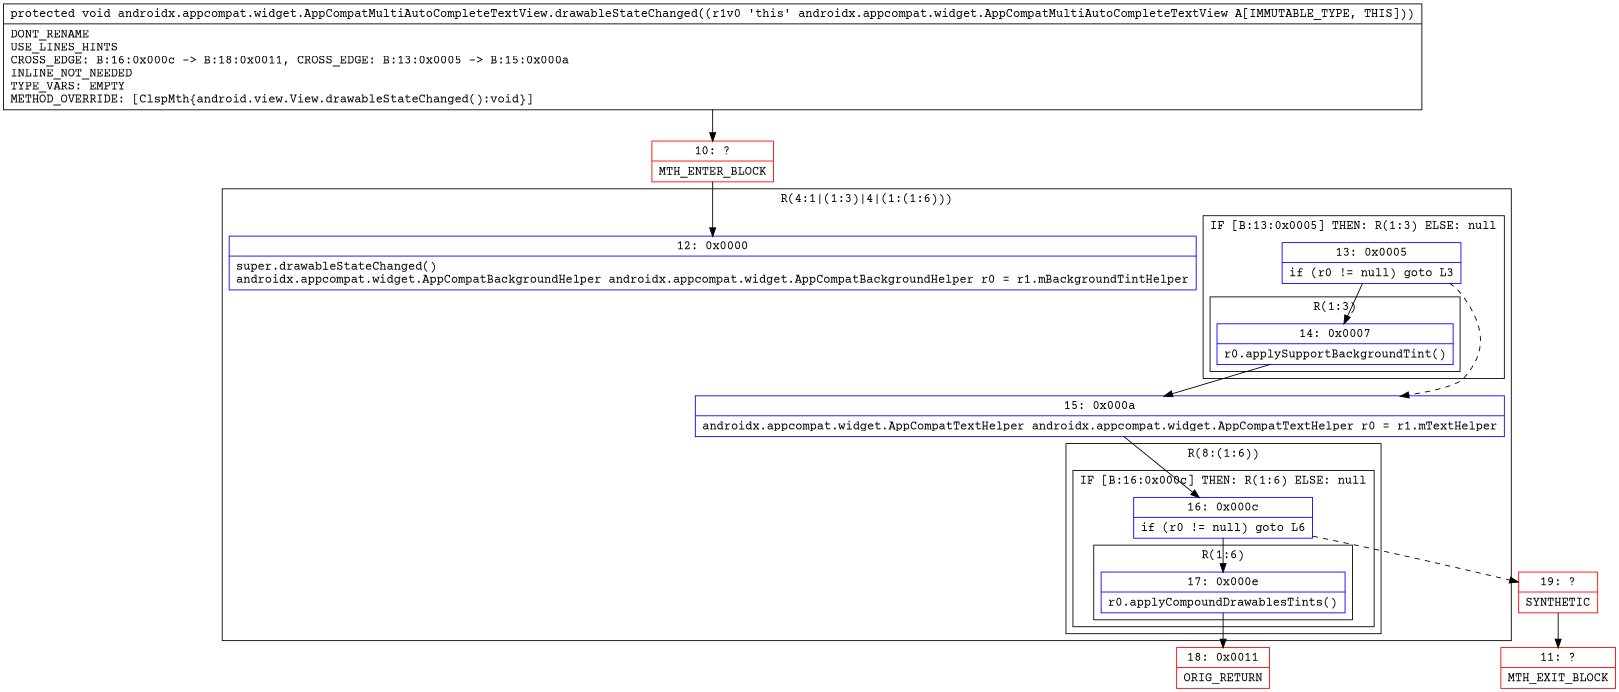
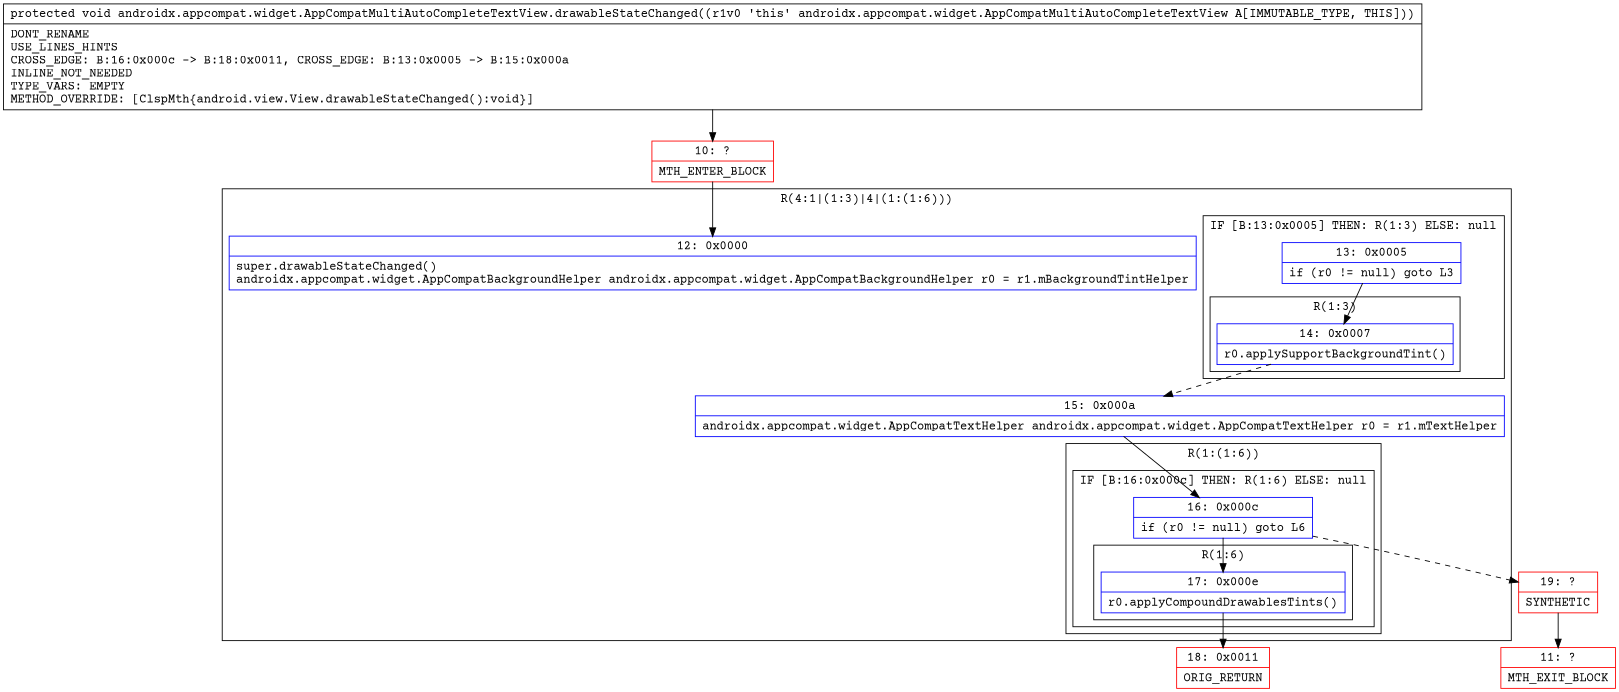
edge "13: 0x0005" -> "15: 0x000a": removed
edge "14: 0x0007" -> "15: 0x000a": style solid -> dashed
cluster "R(8:(1:6))": label "R(8:(1:6))" -> "R(1:(1:6))"
